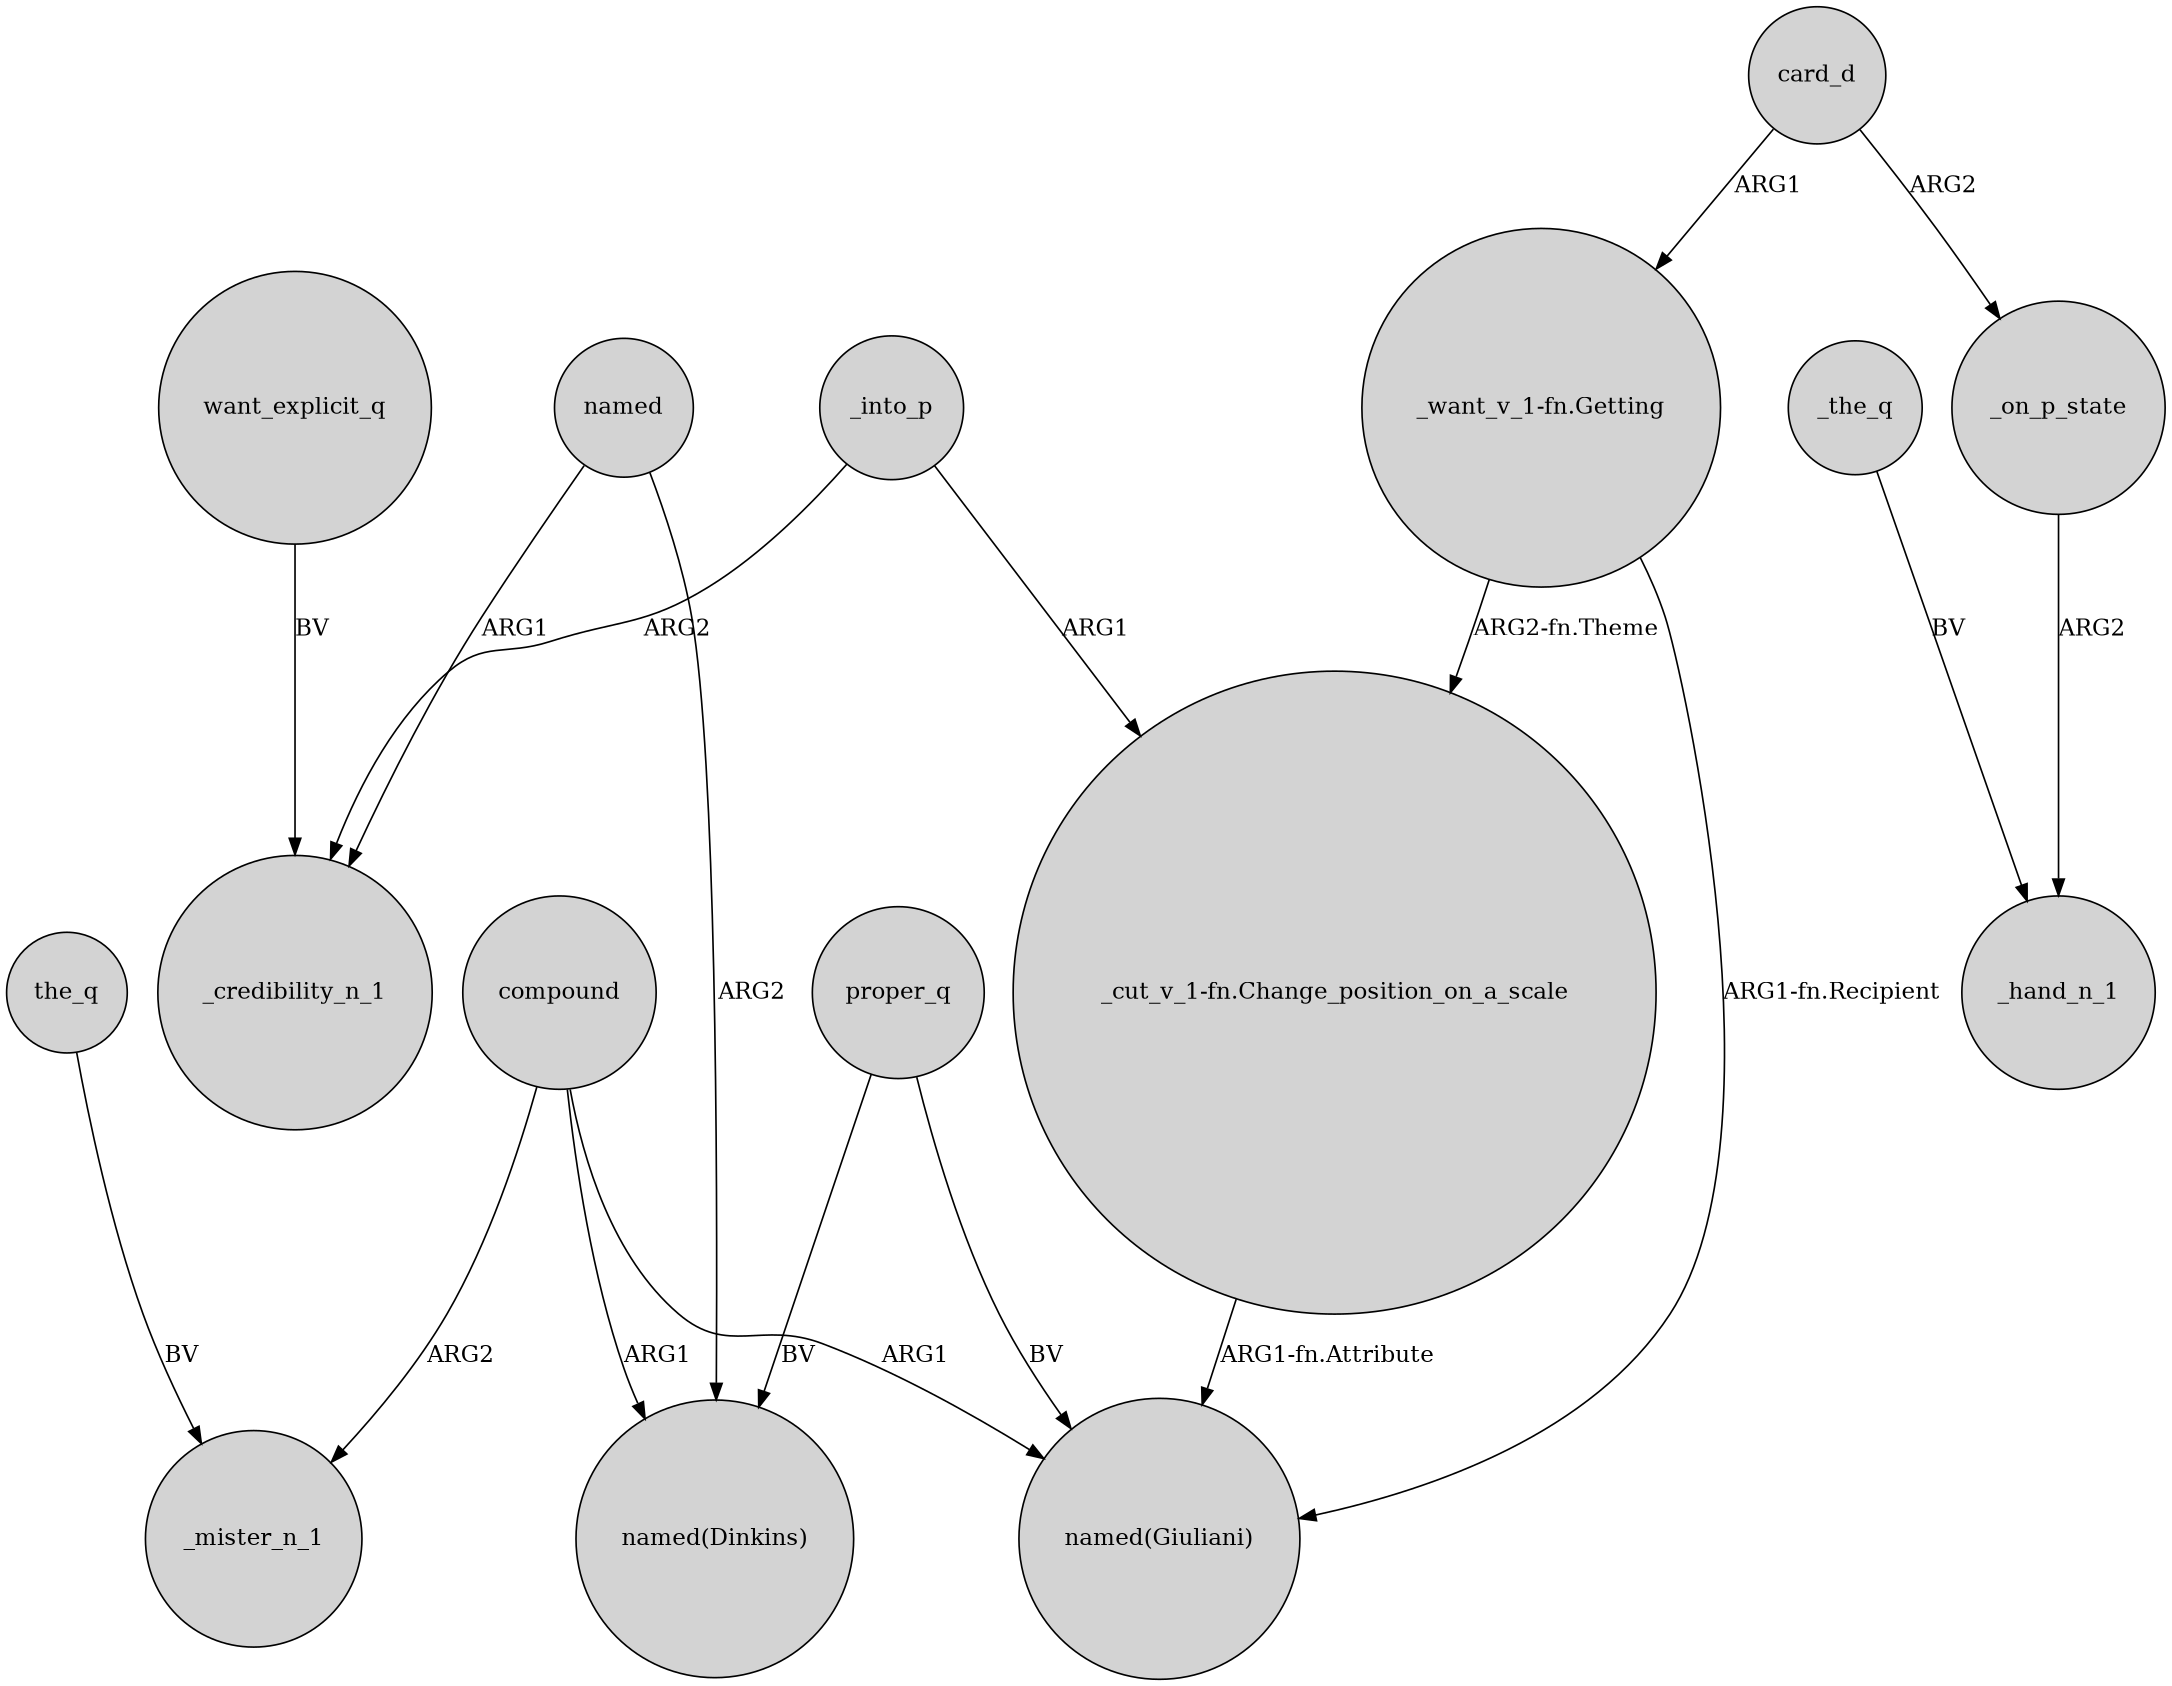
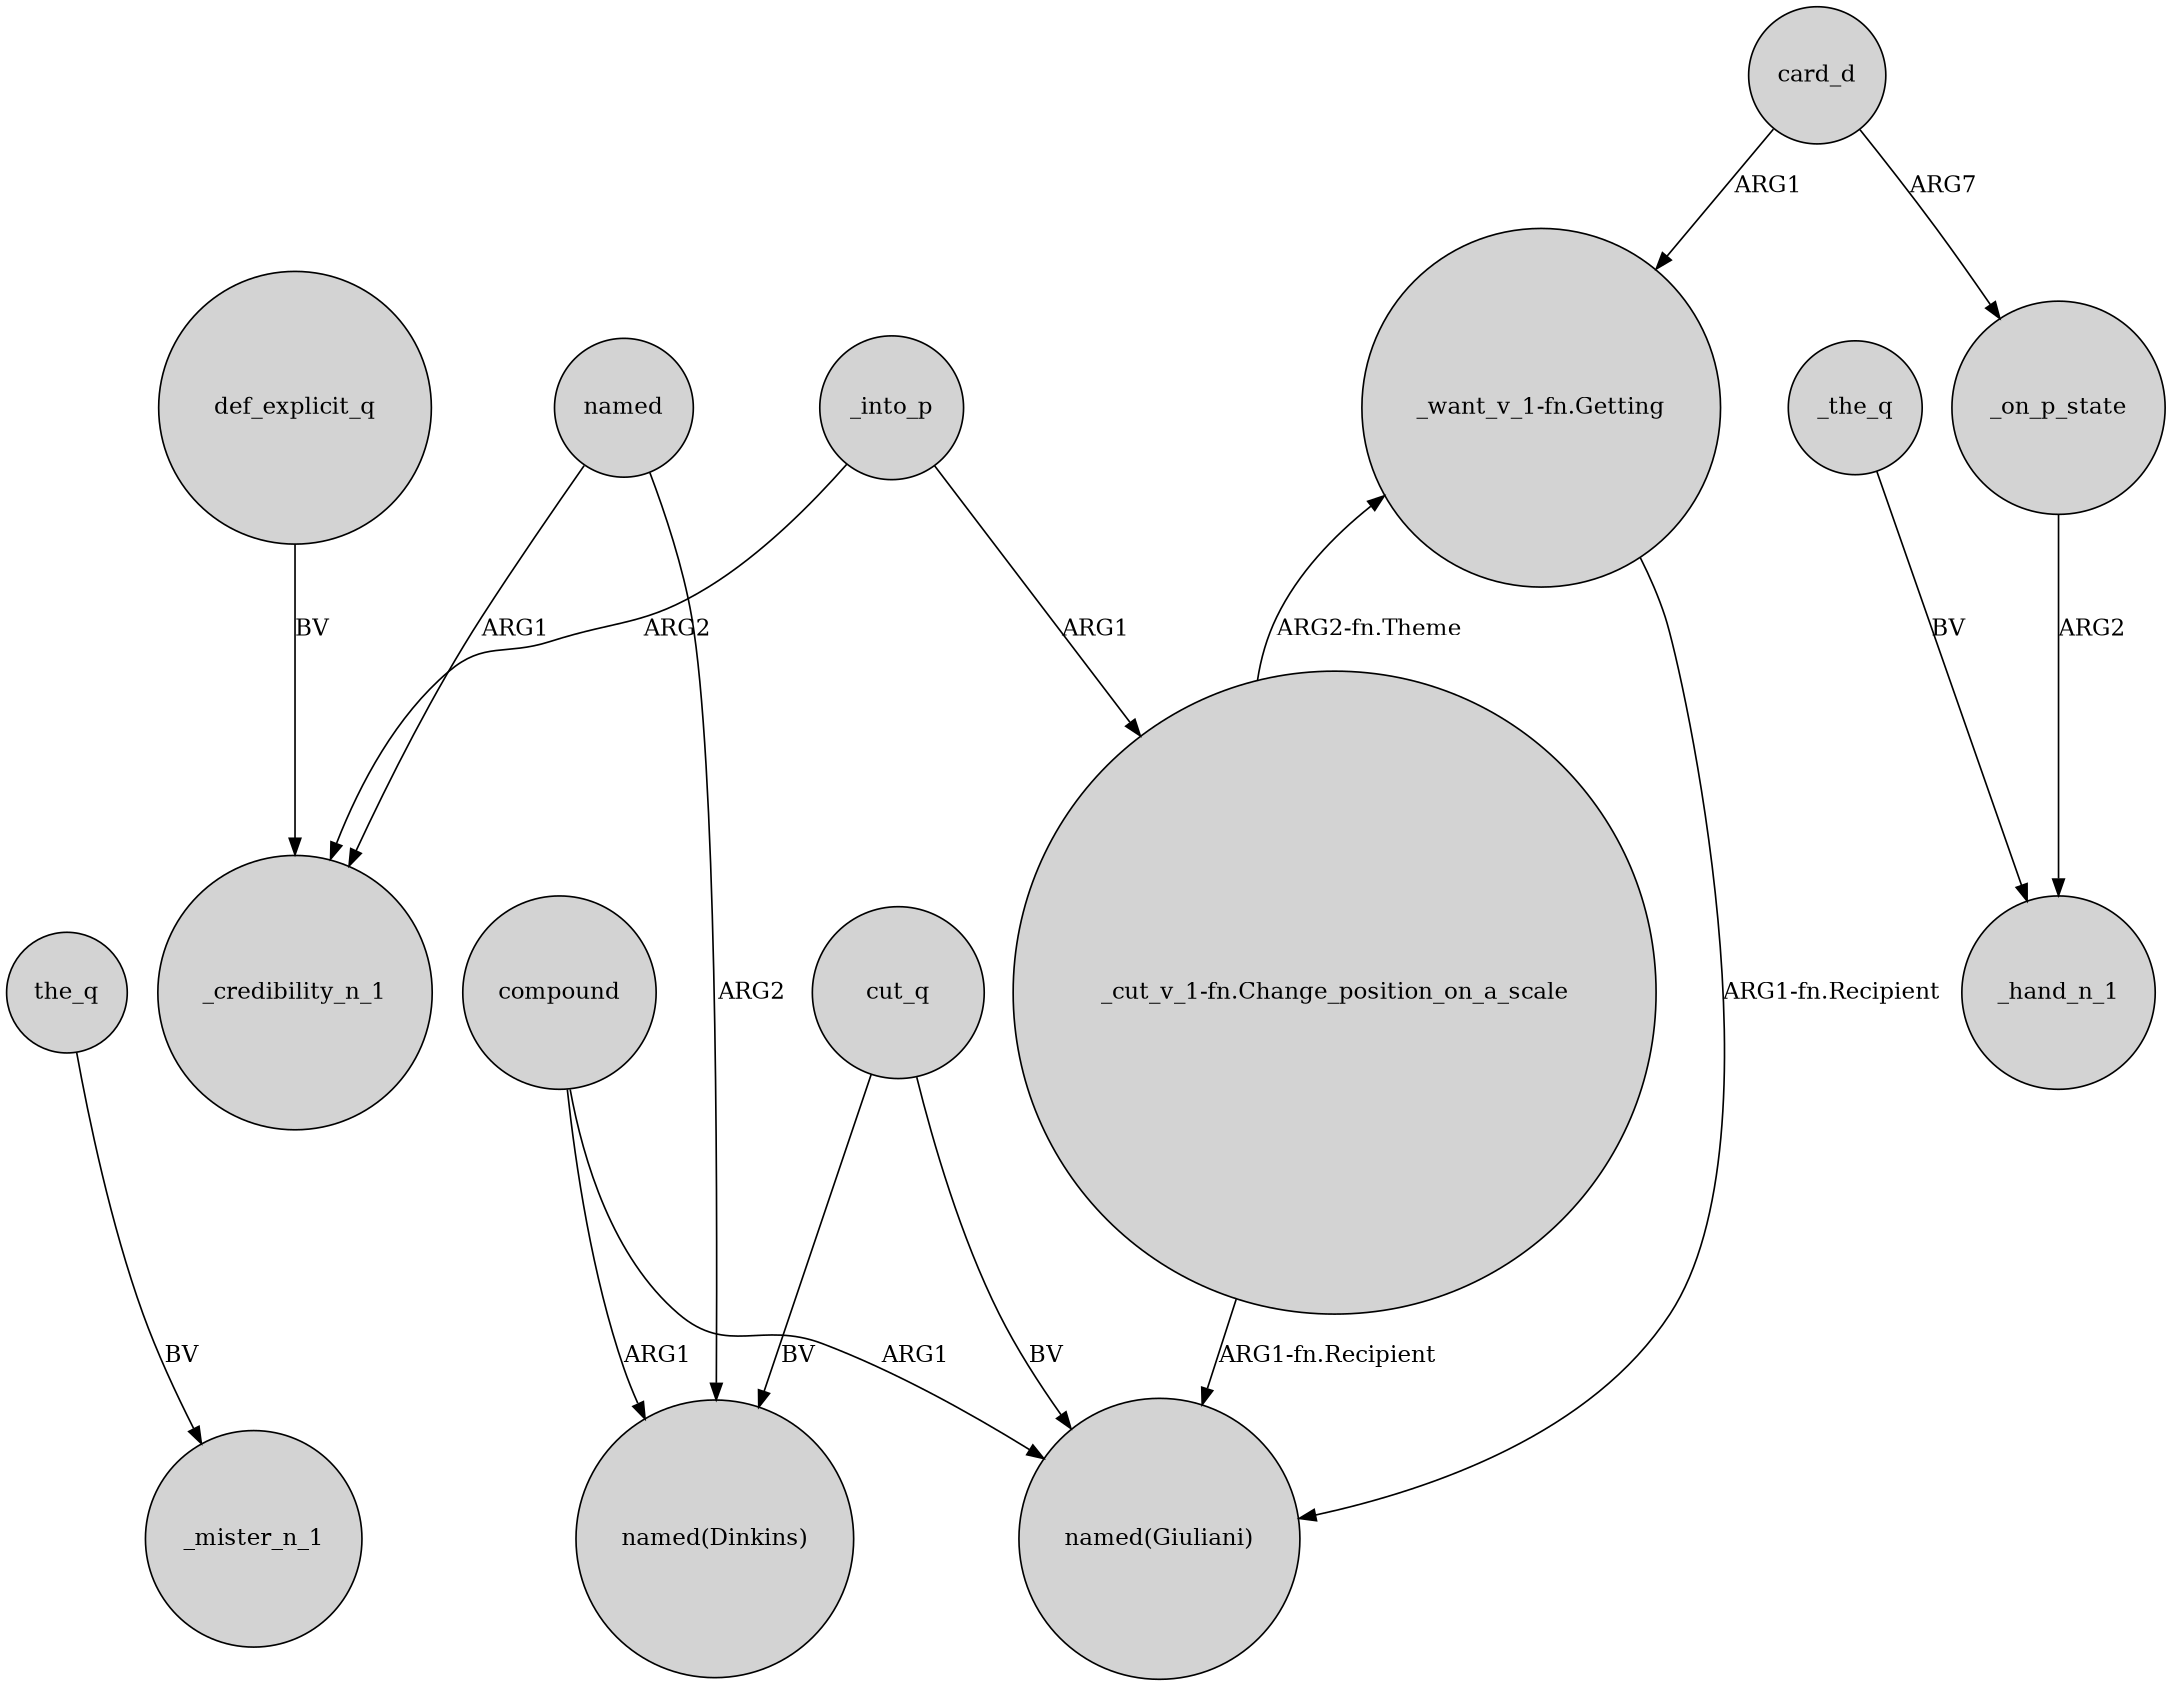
edge "card_d" -> "_on_p_state": label "ARG2" -> "ARG7"
node "want_explicit_q": label "want_explicit_q" -> "def_explicit_q"
edge "_want_v_1-fn.Getting" -> "_cut_v_1-fn.Change_position_on_a_scale": reversed
node "proper_q": label "proper_q" -> "cut_q"
edge "compound" -> "_mister_n_1": removed, label "ARG2"
edge "_cut_v_1-fn.Change_position_on_a_scale" -> "named(Giuliani)": label "ARG1-fn.Attribute" -> "ARG1-fn.Recipient"
